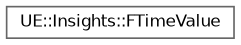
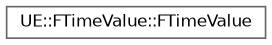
node "UE::Insights::FTimeValue": label "UE::Insights::FTimeValue" -> "UE::FTimeValue::FTimeValue"
